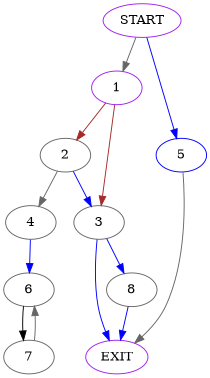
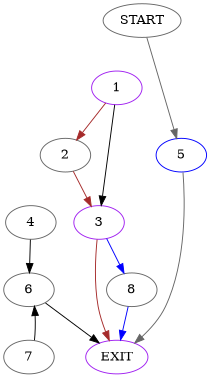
node "START": color purple -> gray40
edge "START" -> "1": removed
edge "START" -> "5": color blue -> gray40
edge "1" -> "3": color brown -> black
edge "2" -> "4": removed
edge "2" -> "3": color blue -> brown
node "3": color gray40 -> purple
edge "4" -> "6": color blue -> black
edge "3" -> "EXIT": color blue -> brown
edge "6" -> "7": now "6" -> "EXIT"
edge "7" -> "6": color gray40 -> black
